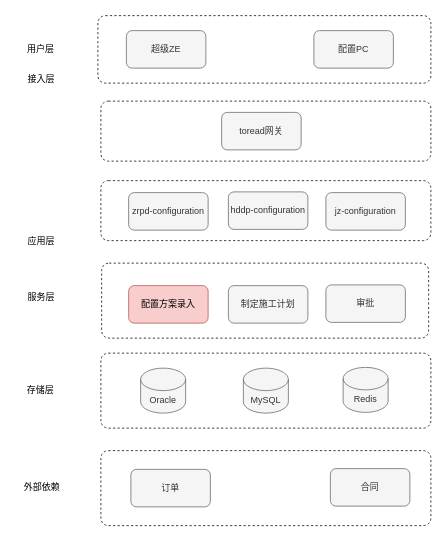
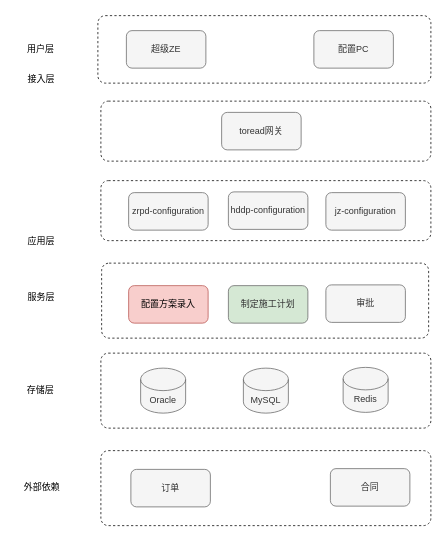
node "制定施工计划": fillcolor #f5f5f5 -> #d5e8d4
